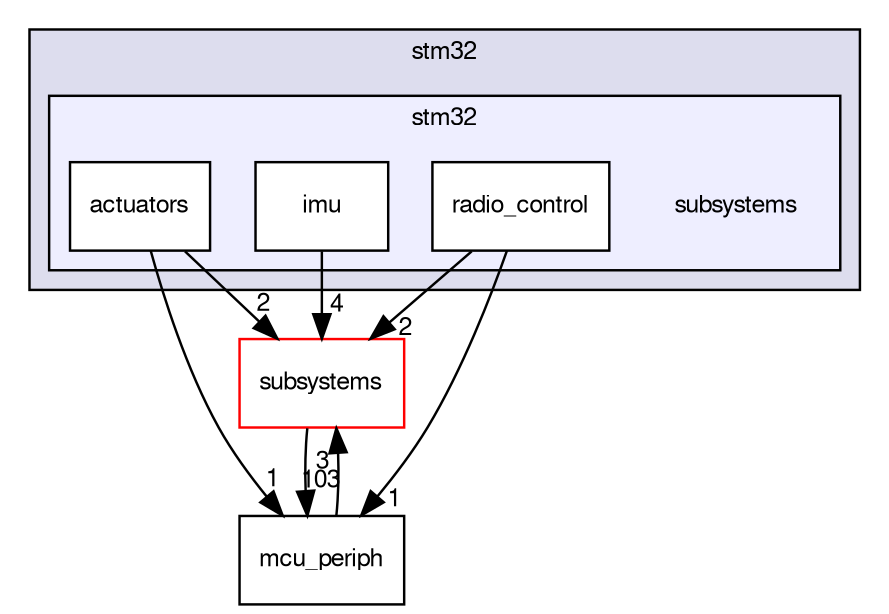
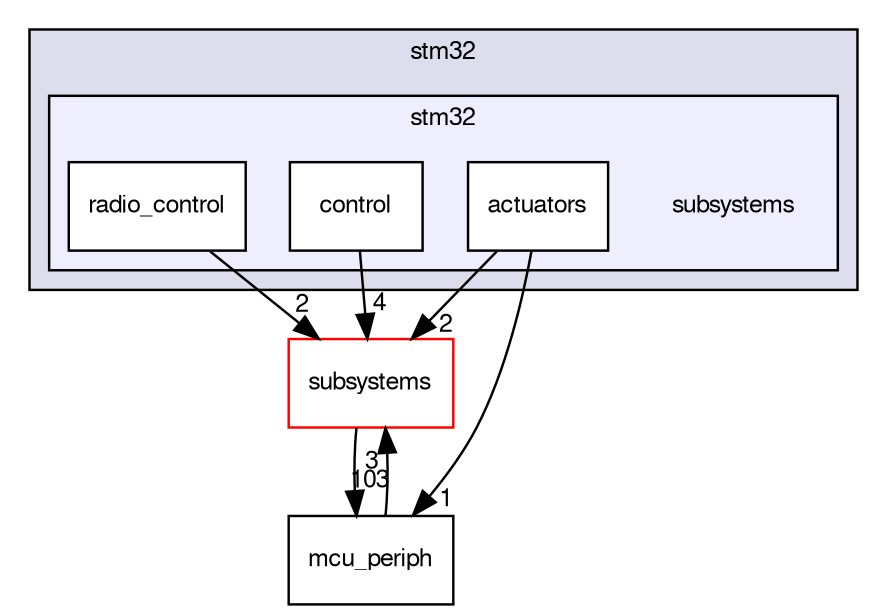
node "imu": label "imu" -> "control"
edge "radio_control" -> "mcu_periph": removed
